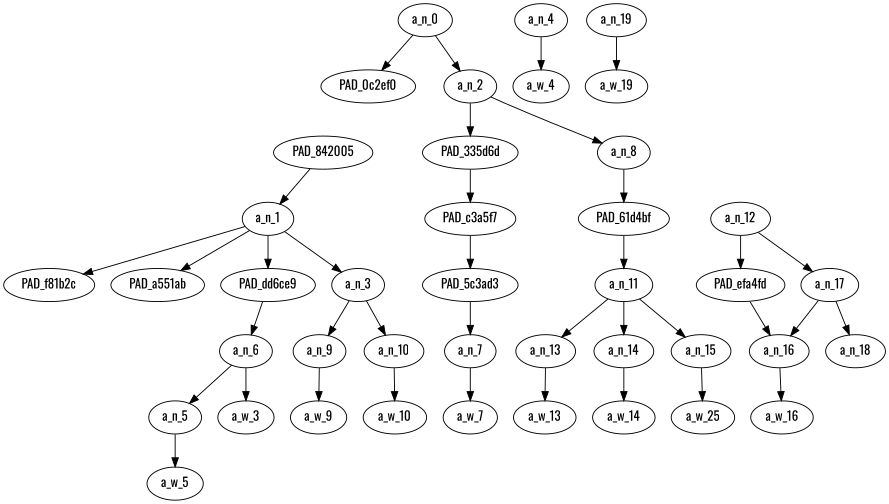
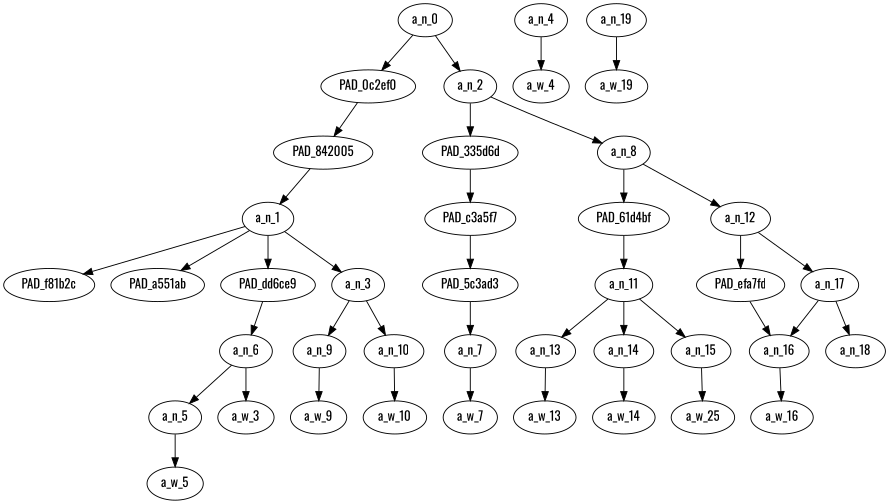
edge "PAD_0c2ef0" -> "PAD_842005": added
edge "a_n_8" -> "a_n_12": added
node "PAD_efa4fd": label "PAD_efa4fd" -> "PAD_efa7fd"
